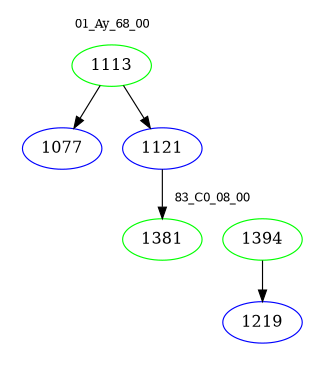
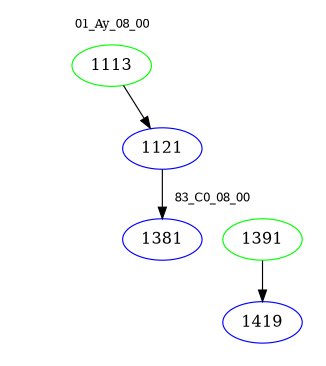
cluster "01_Ay_68_00": label "01_Ay_68_00" -> "01_Ay_08_00"
node "1077": removed
node "1381": color green -> blue
node "1394": label "1394" -> "1391"
node "1219": label "1219" -> "1419"
